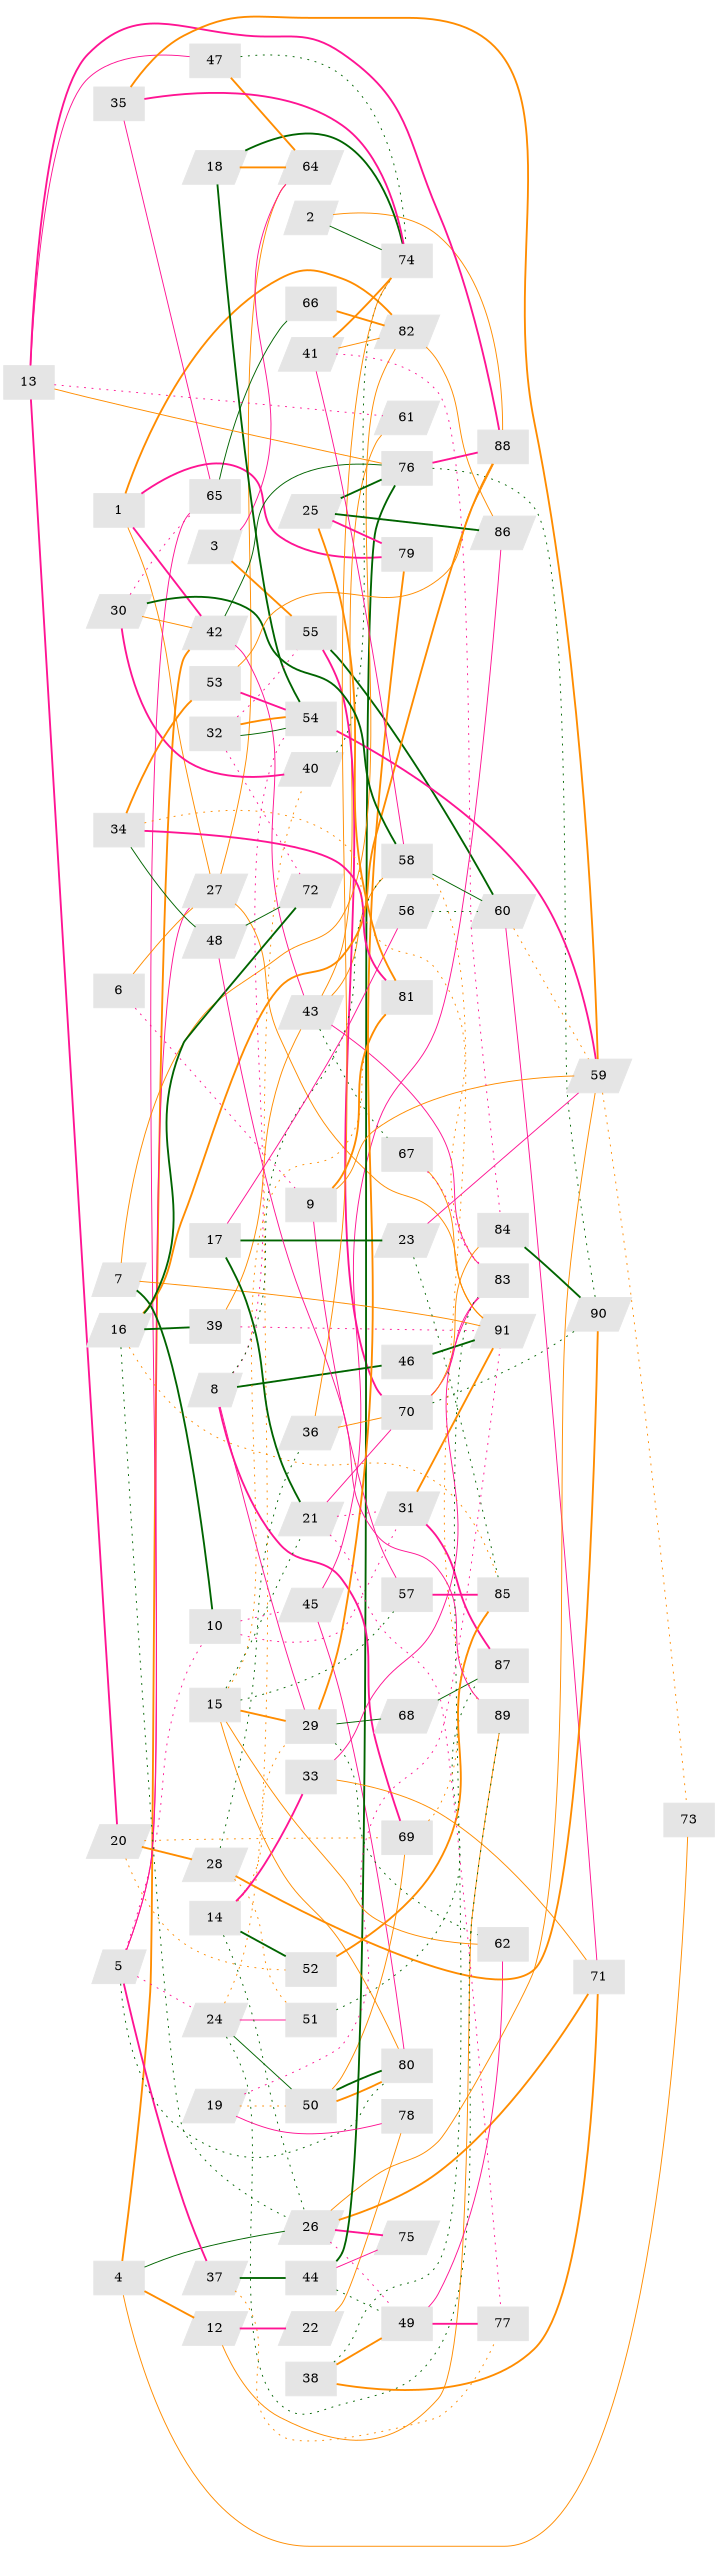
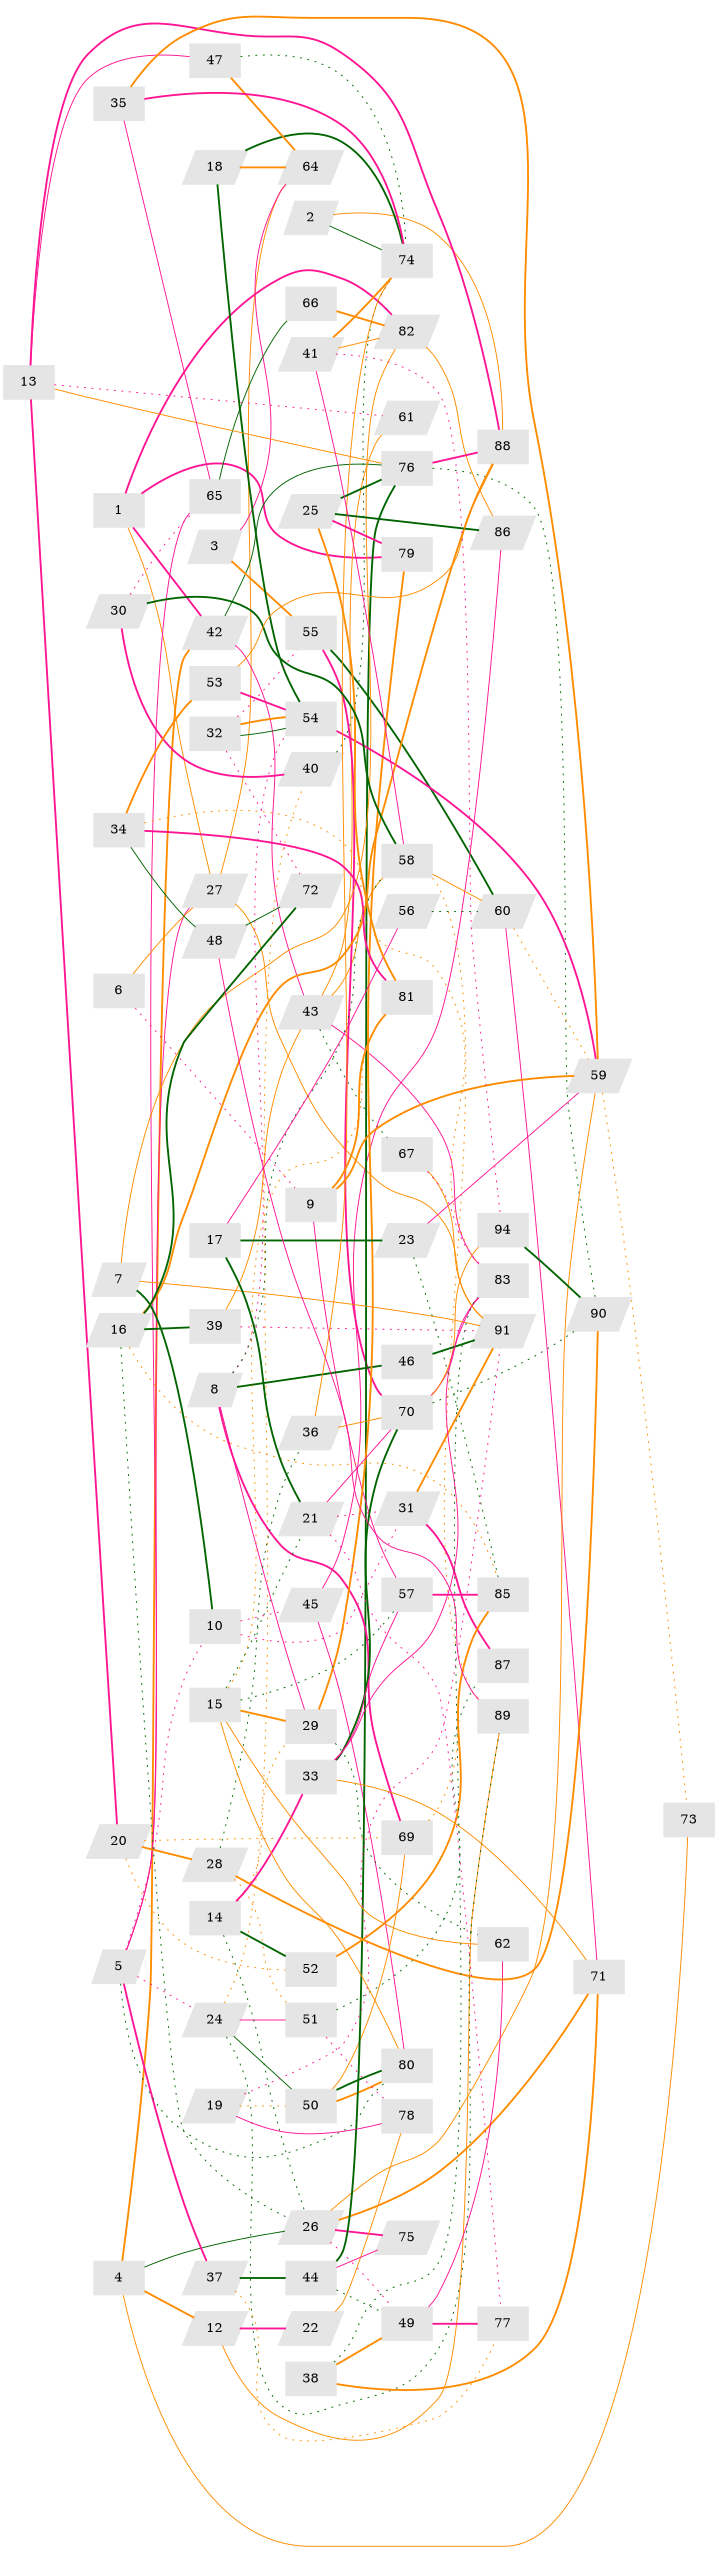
edge "82" -- "1": color darkorange -> deeppink
edge "30" -- "42": removed
edge "58" -- "60": color darkgreen -> darkorange
edge "59" -- "9": style solid -> bold
node "84": label "84" -> "94"
edge "70" -- "33": added
edge "57" -- "33": added
node "68": removed
edge "51" -- "78": added
